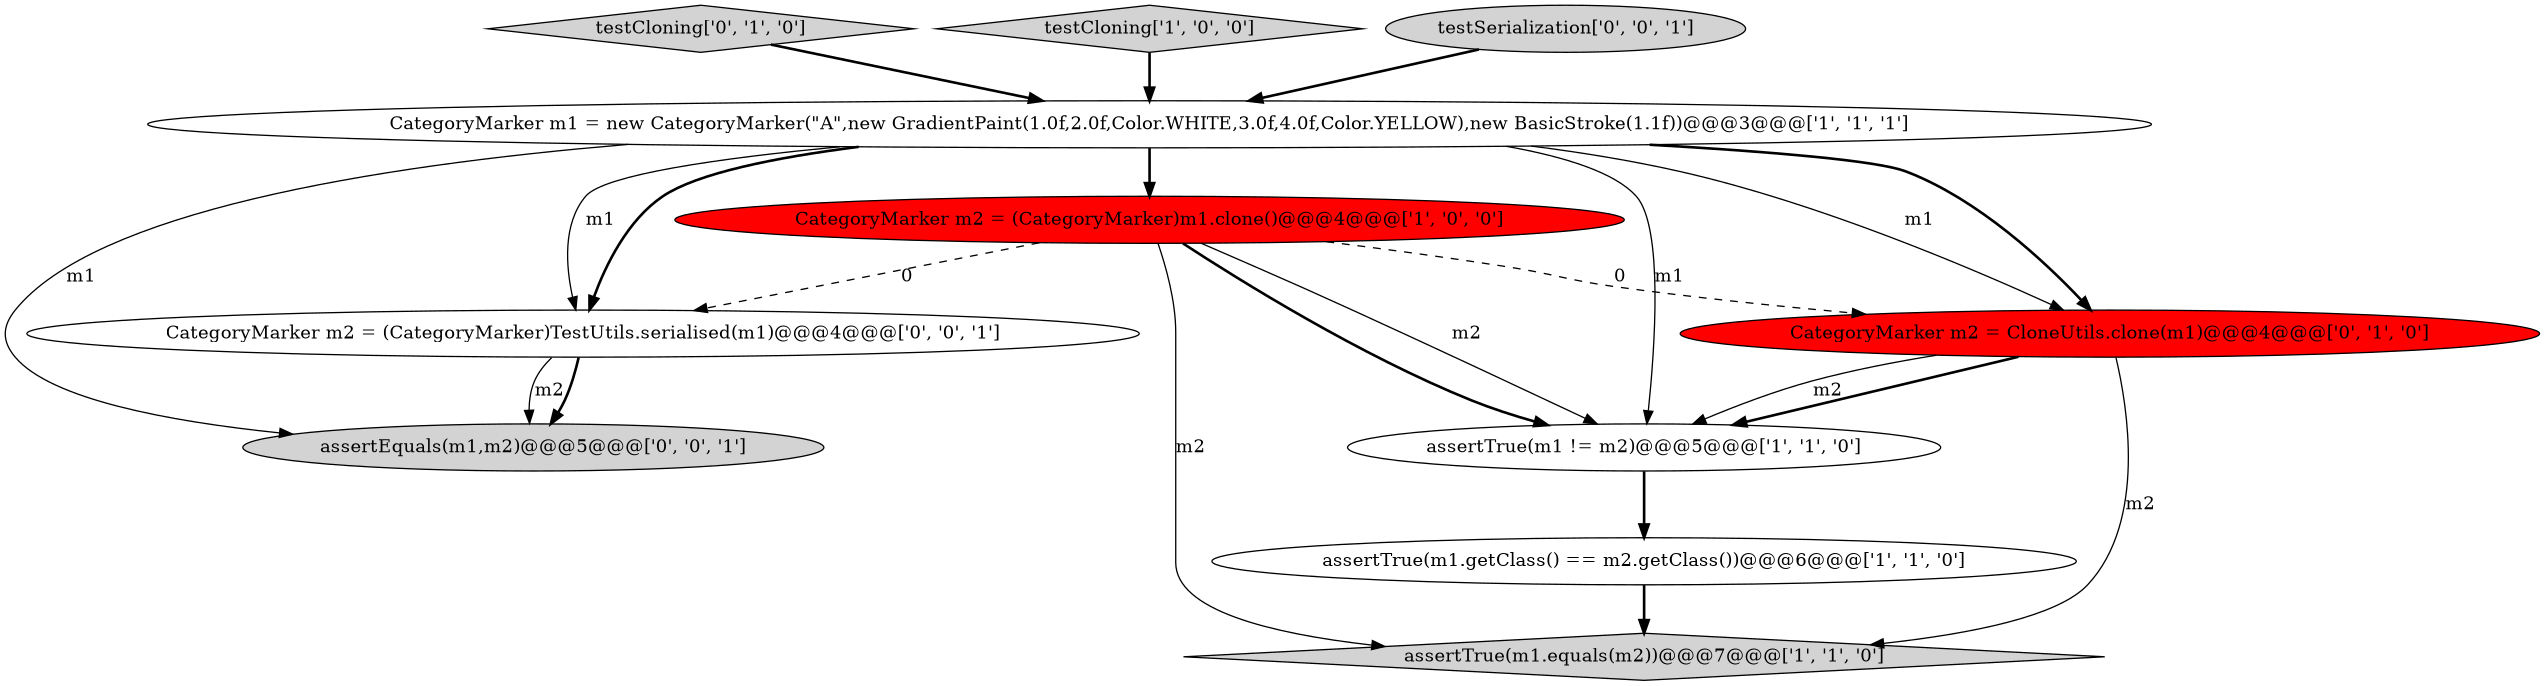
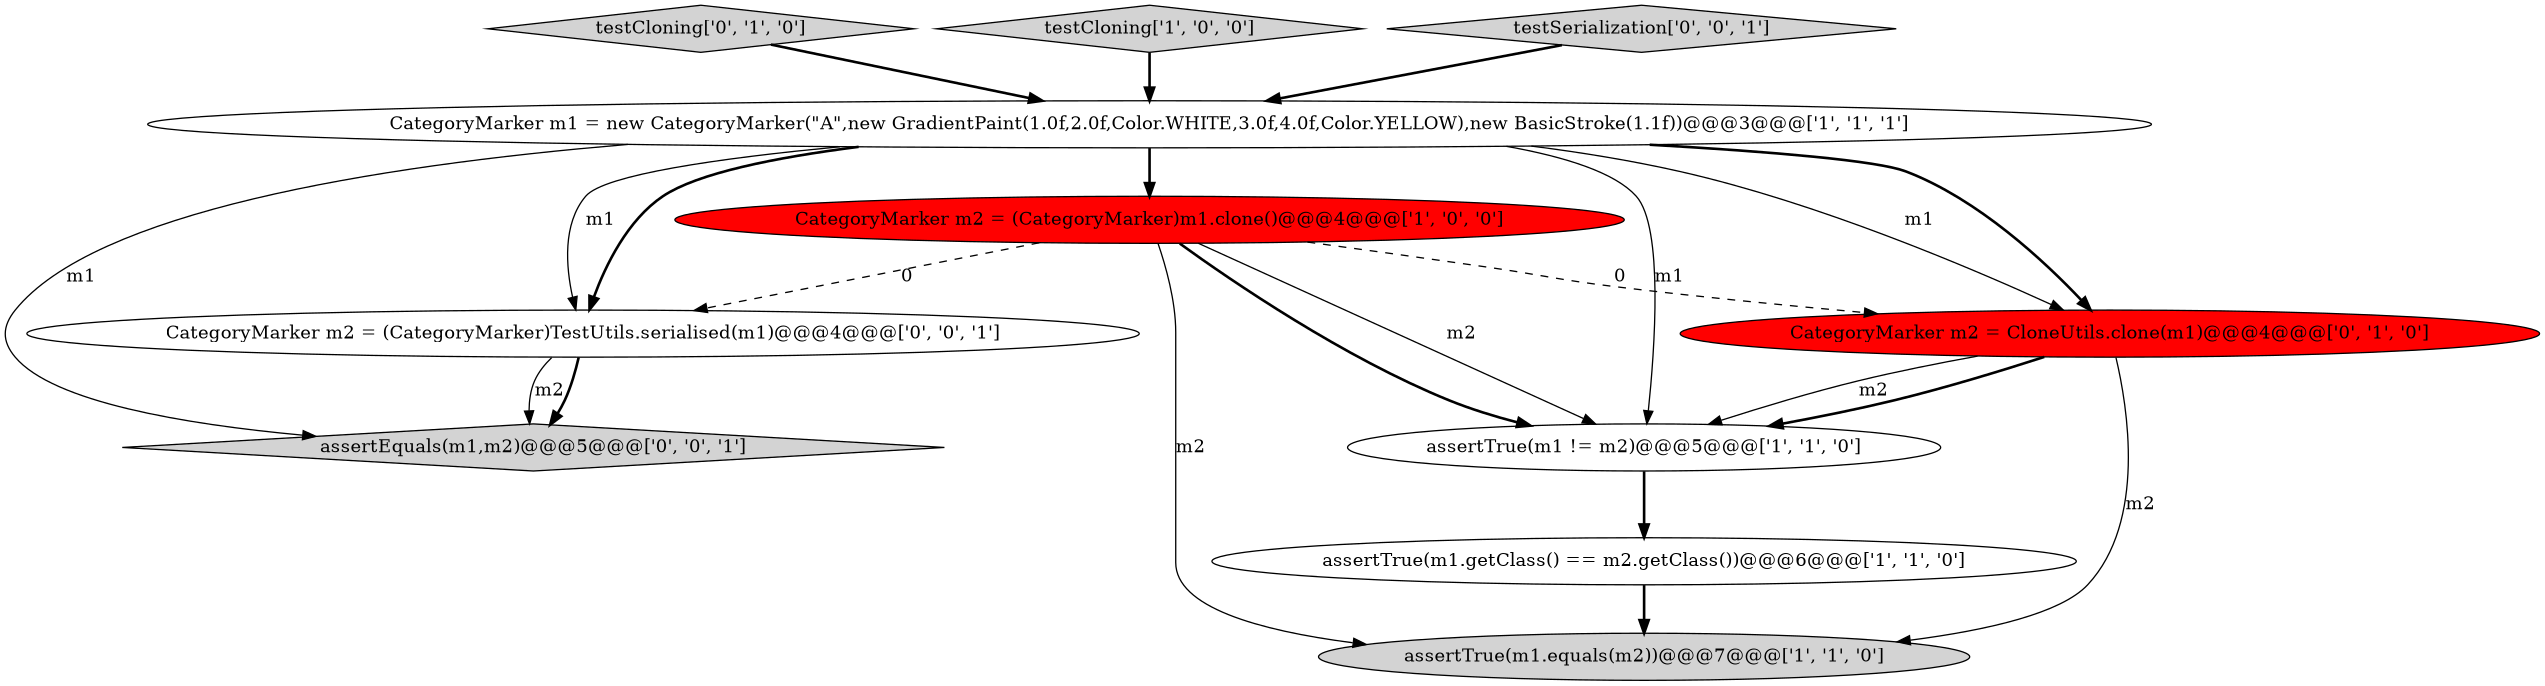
node "testSerialization['0', '0', '1']": shape ellipse -> diamond
node "assertEquals(m1,m2)@@@5@@@['0', '0', '1']": shape ellipse -> diamond
node "assertTrue(m1.equals(m2))@@@7@@@['1', '1', '0']": shape diamond -> ellipse
